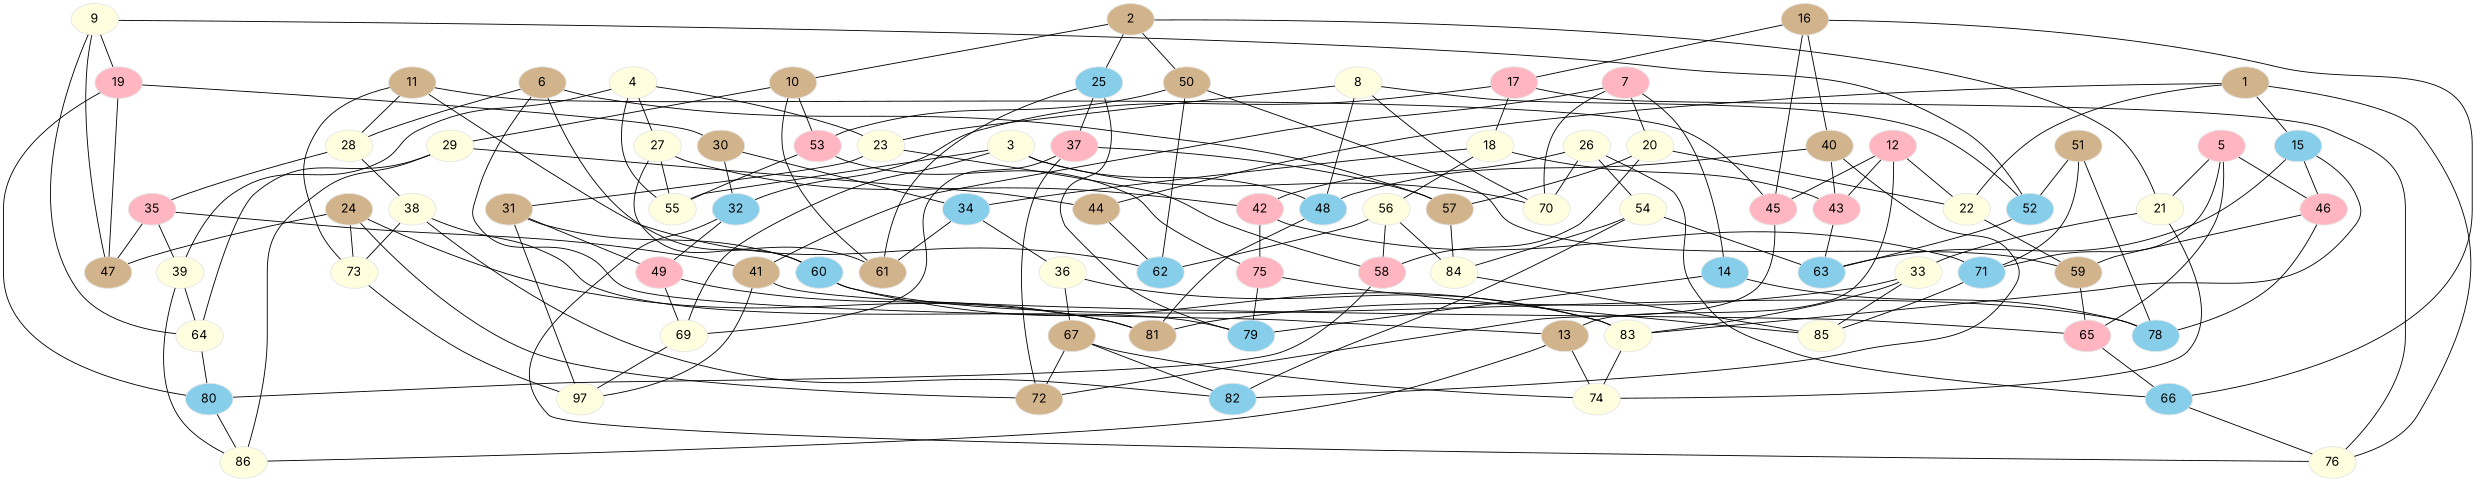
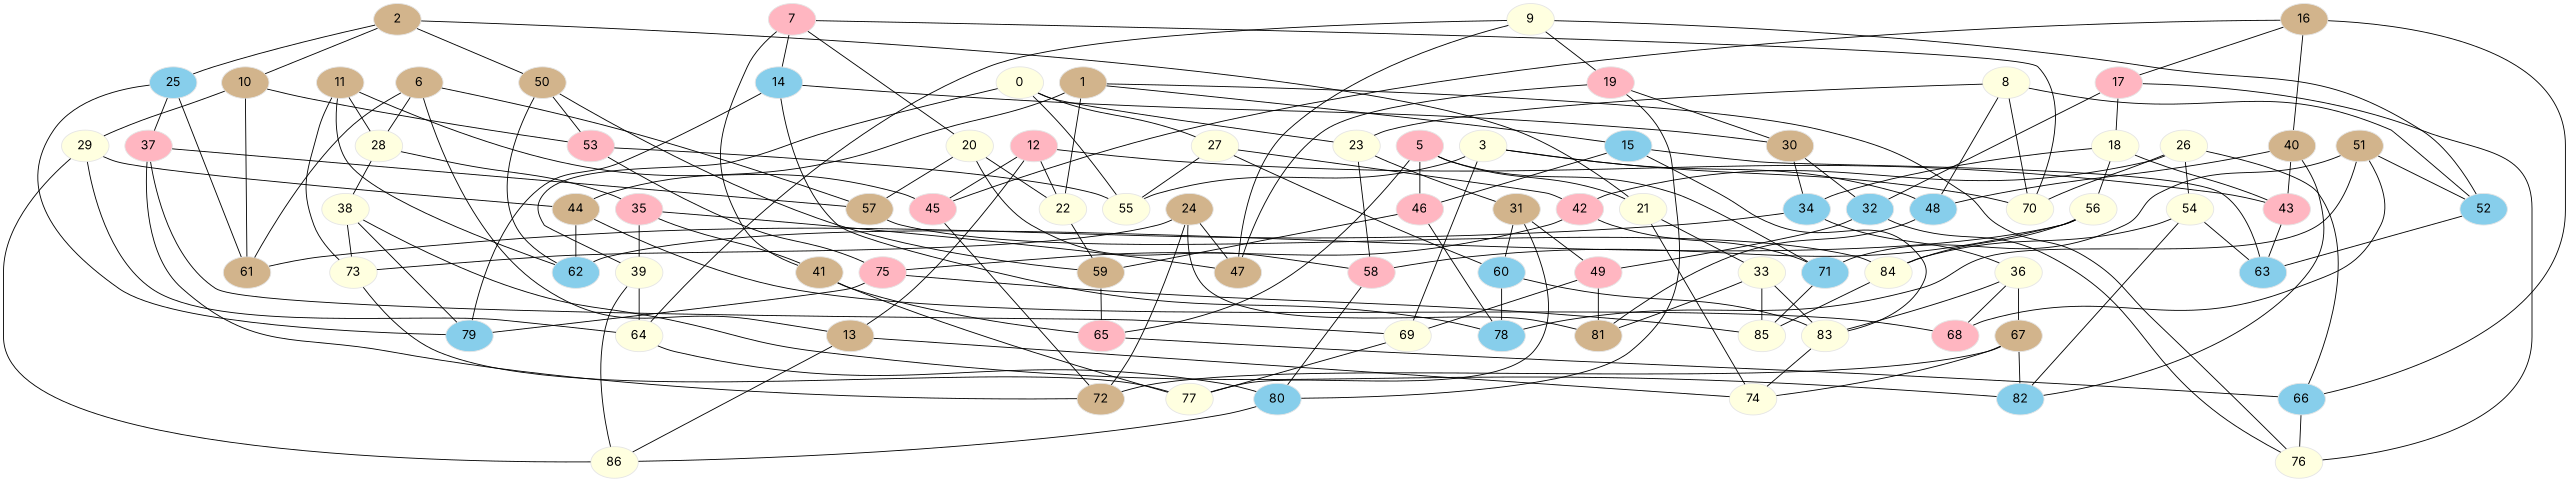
node "4": label "4" -> "0"
edge "14" -- "30": added
node "68": added
node "97": label "97" -> "77"
